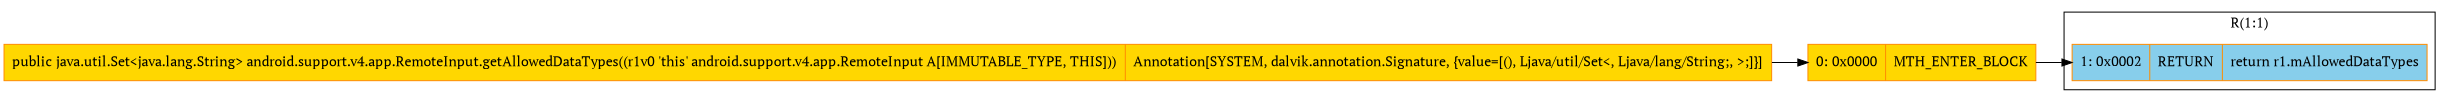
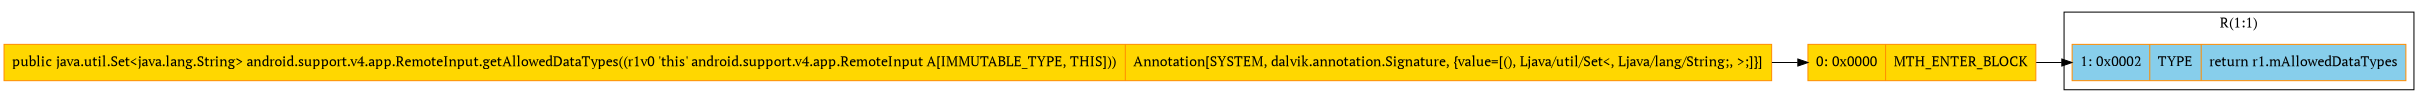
node "1: 0x0002": text "RETURN" -> "TYPE"
